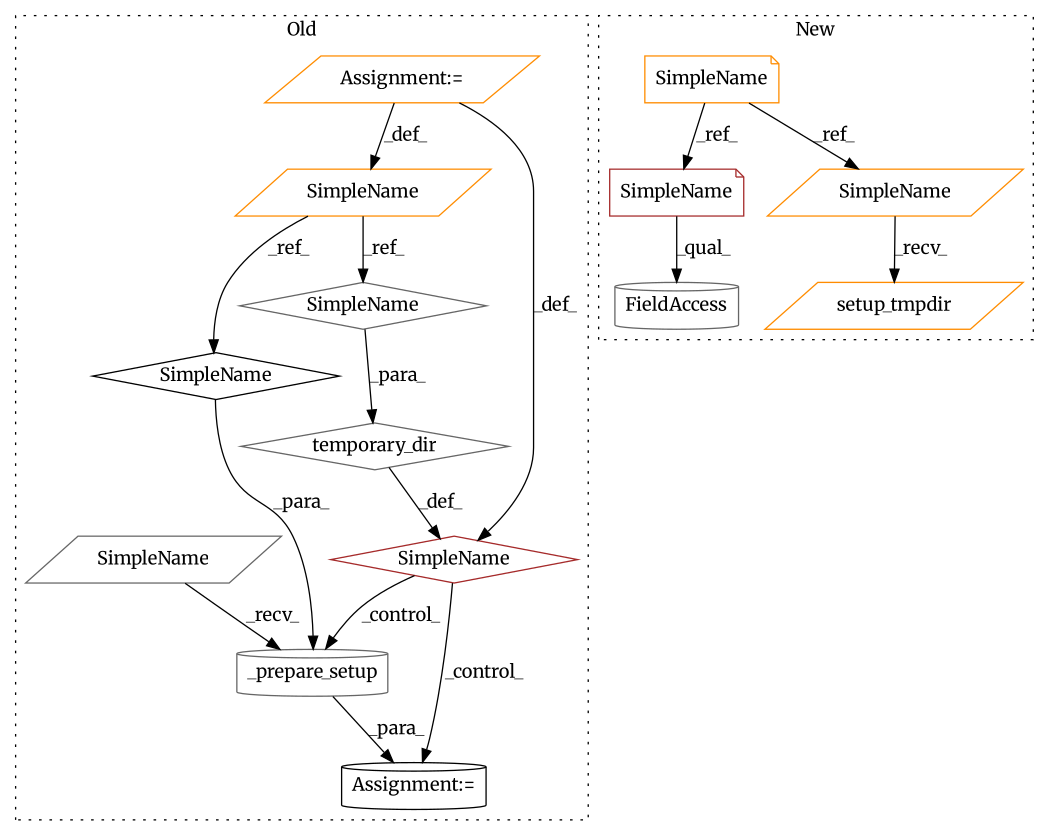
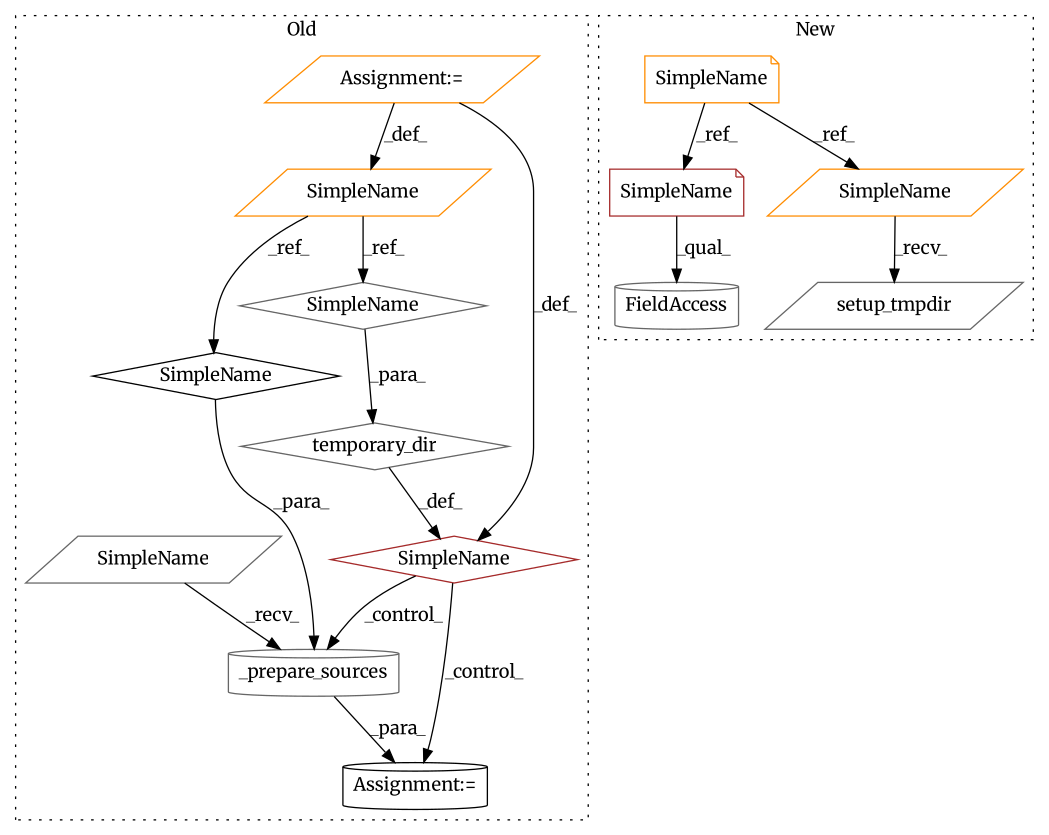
node "setup_tmpdir": color darkorange -> gray40
node "_prepare_setup": label "_prepare_setup" -> "_prepare_sources"
